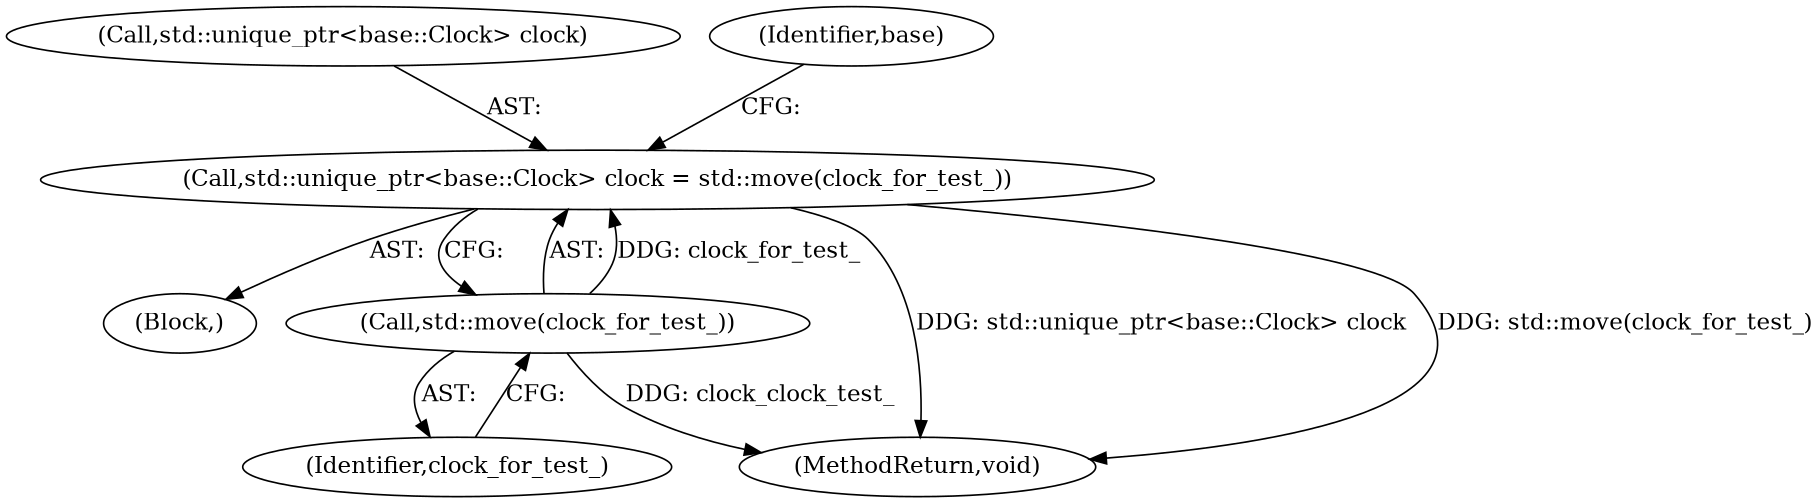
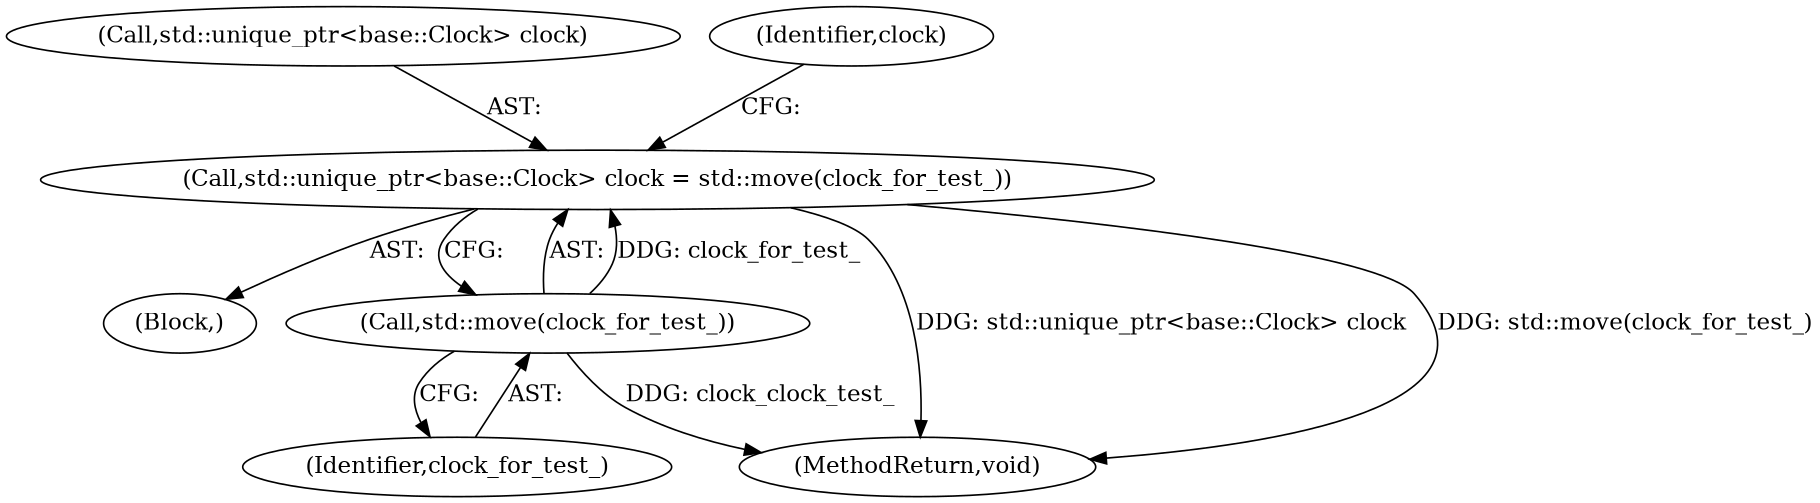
node "(Identifier,base)": label "(Identifier,base)" -> "(Identifier,clock)"
edge "(Call,std::move(clock_for_test_))" -> "(Identifier,clock_for_test_)": label "AST: " -> "CFG: "
edge "(Identifier,clock_for_test_)" -> "(Call,std::move(clock_for_test_))": label "CFG: " -> "AST: "
